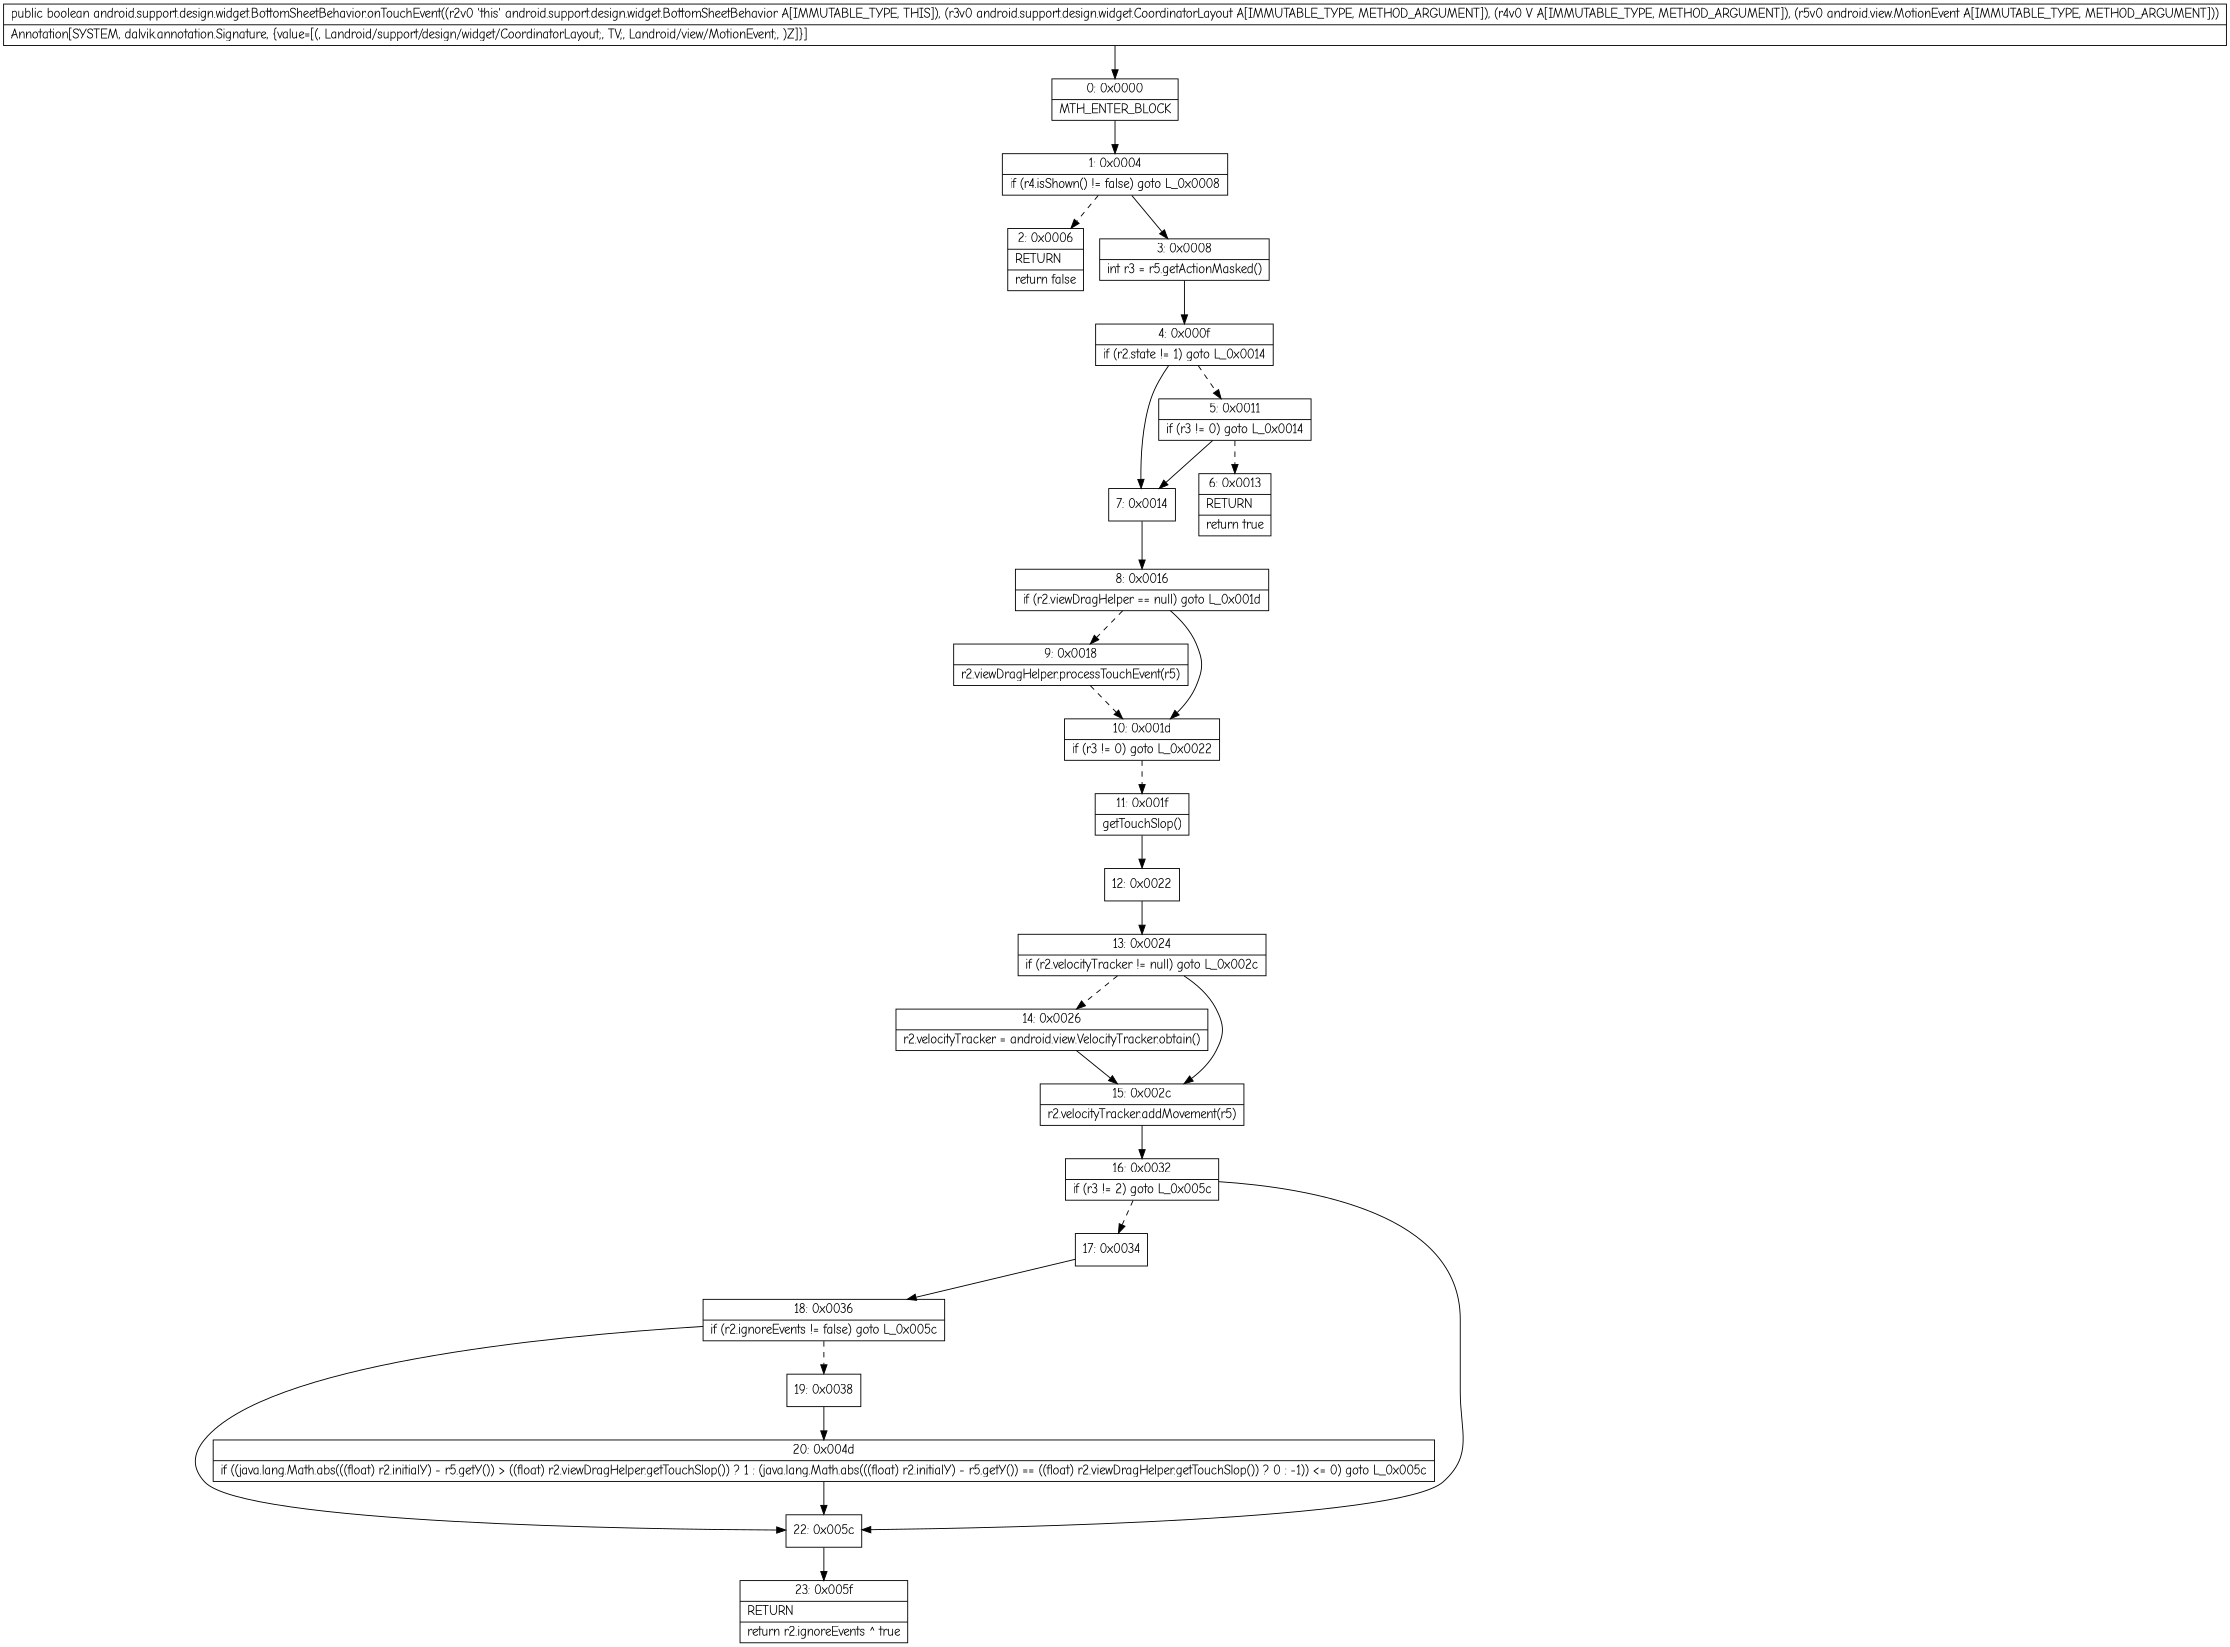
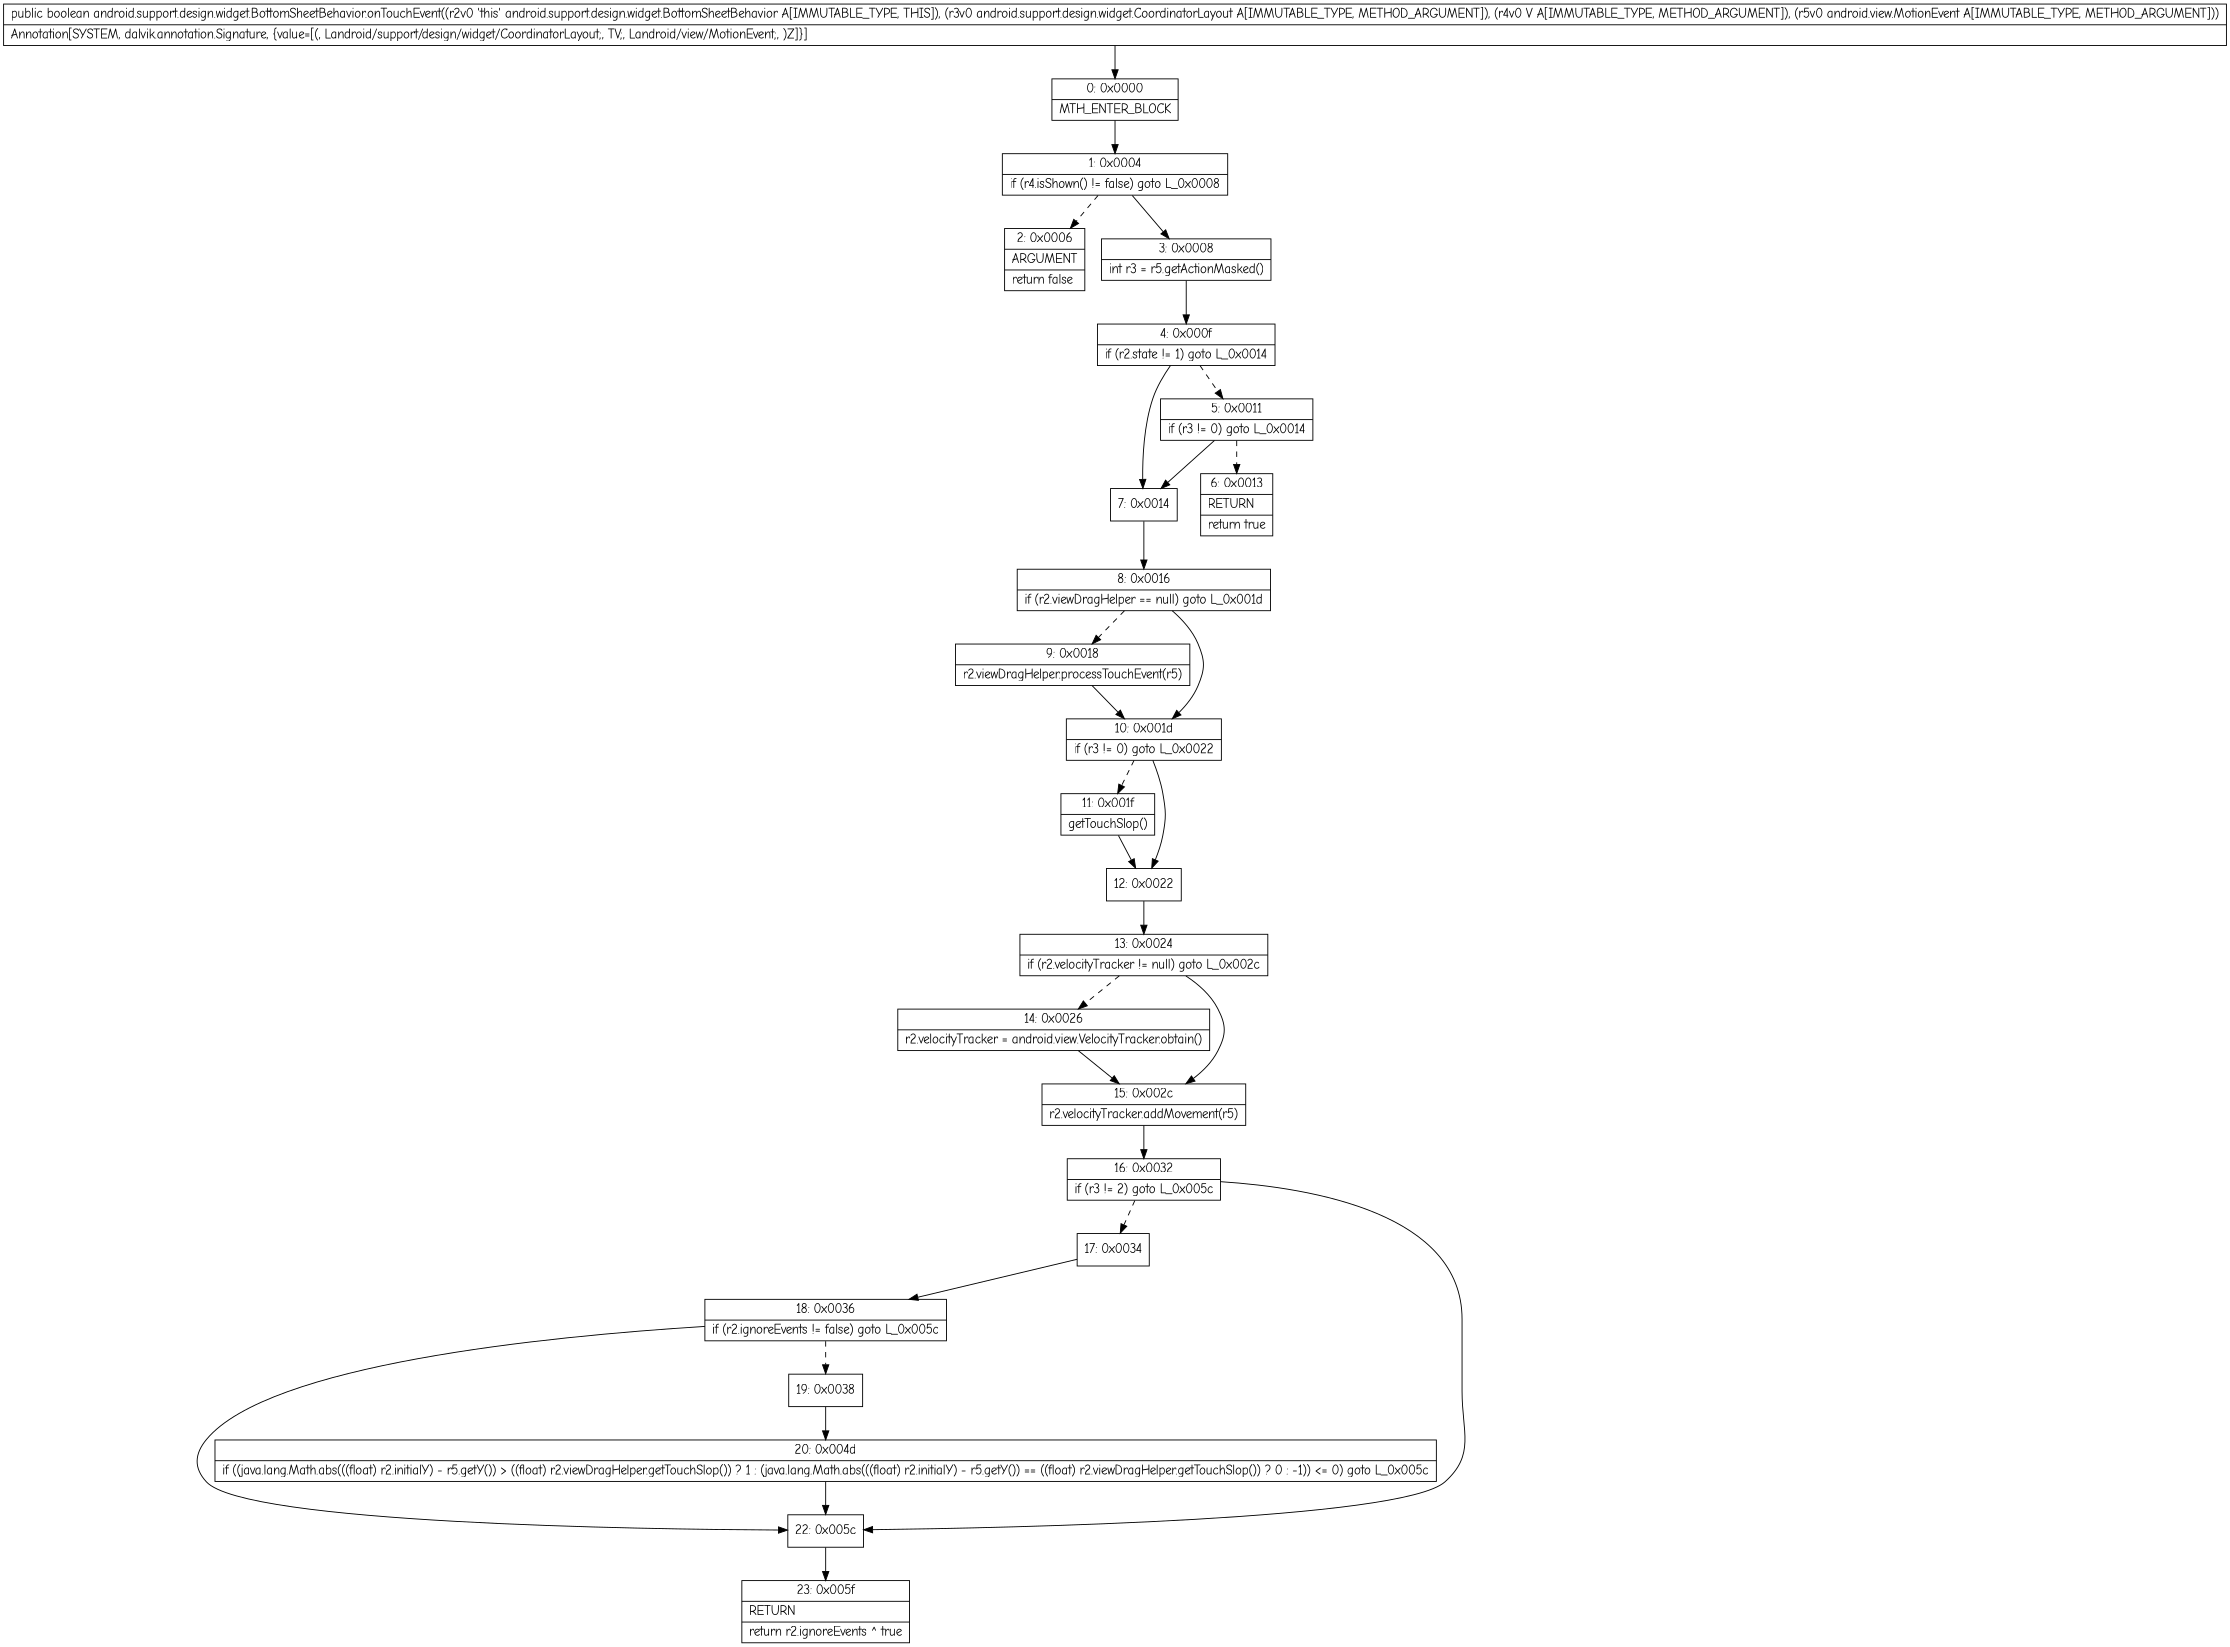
node "2: 0x0006": text "RETURN" -> "ARGUMENT"
edge "9: 0x0018" -> "10: 0x001d": style dashed -> solid
edge "10: 0x001d" -> "12: 0x0022": added
